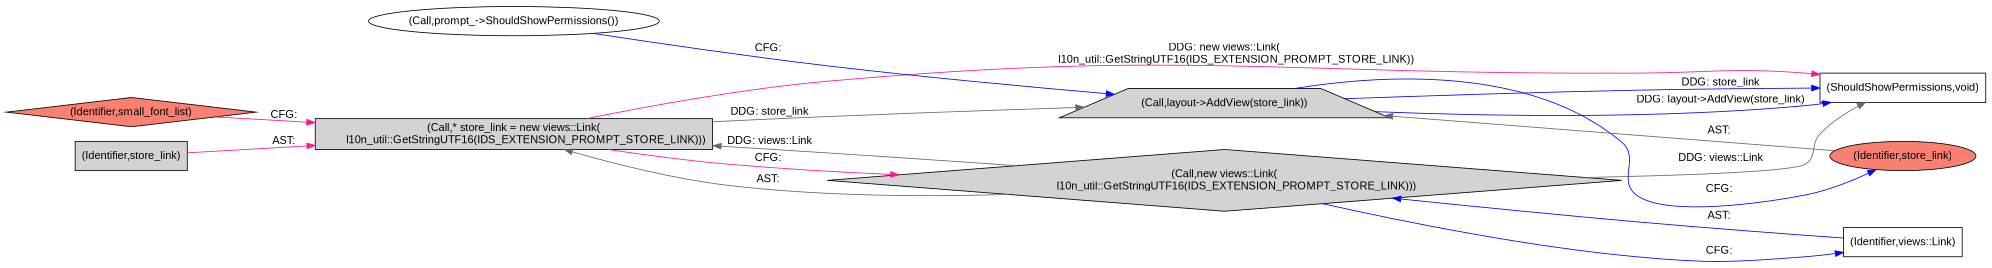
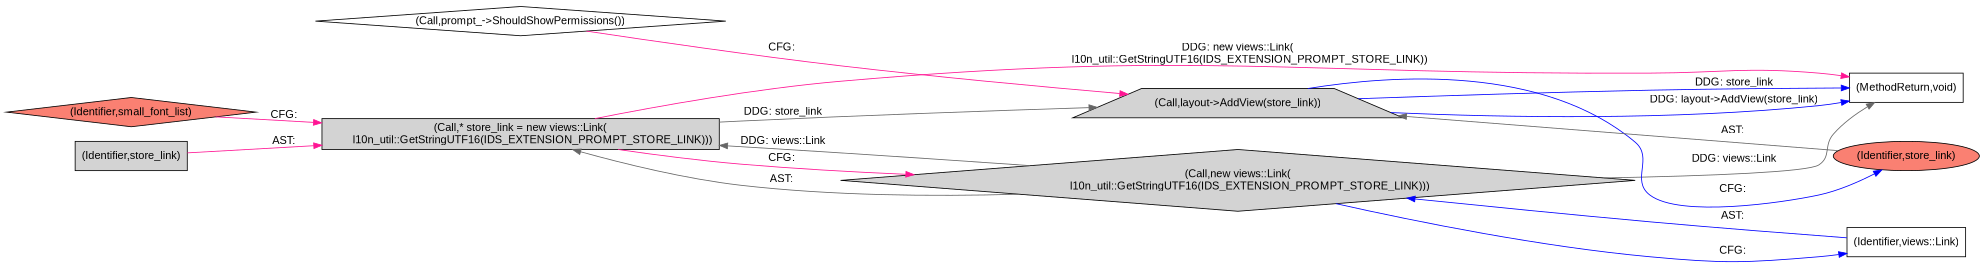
node "(Call,prompt_->ShouldShowPermissions())": shape ellipse -> diamond
edge "(Call,prompt_->ShouldShowPermissions())" -> "(Call,layout->AddView(store_link))": color blue -> deeppink
node "(ShouldShowPermissions,void)": label "(ShouldShowPermissions,void)" -> "(MethodReturn,void)"
